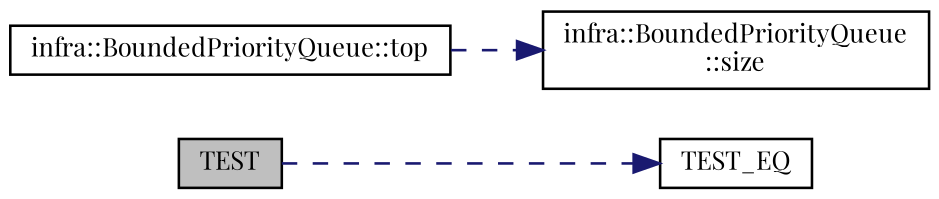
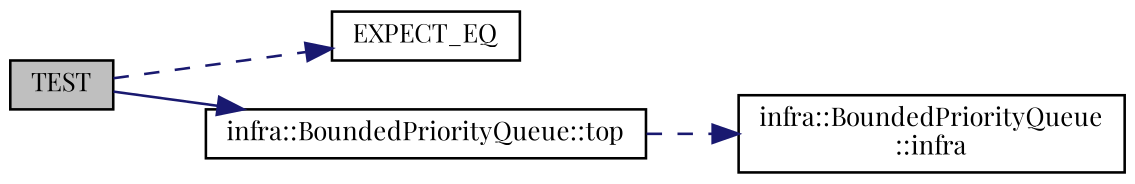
node "infra::BoundedPriorityQueue ::size": label "infra::BoundedPriorityQueue ::size" -> "infra::BoundedPriorityQueue ::infra"
edge "TEST" -> "infra::BoundedPriorityQueue::top": added
node "TEST_EQ": label "TEST_EQ" -> "EXPECT_EQ"
